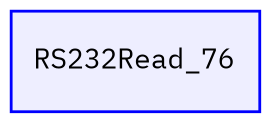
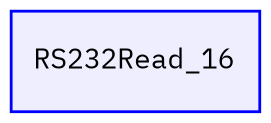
node "RS232Read_76": label "RS232Read_76" -> "RS232Read_16"
